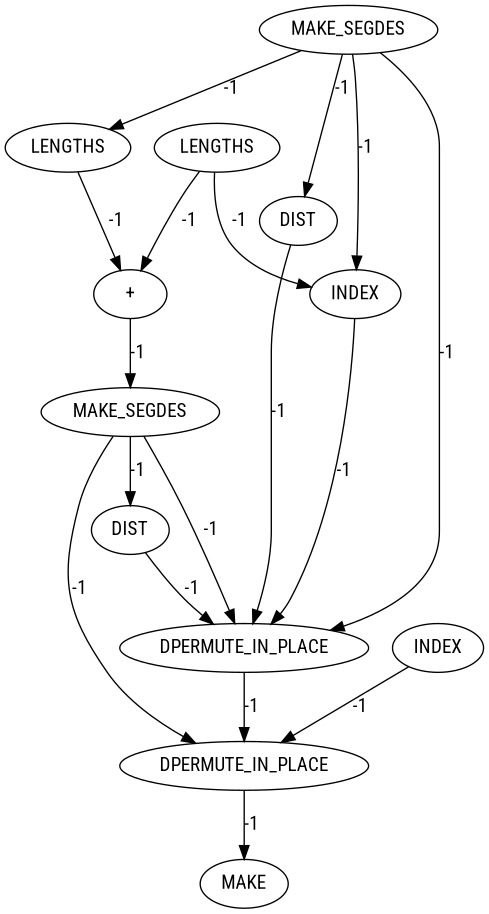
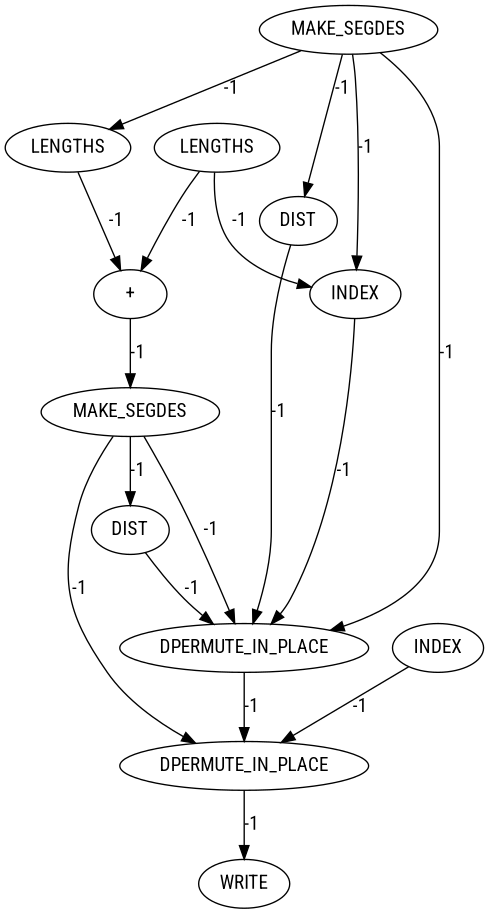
node "MAKE": label "MAKE" -> "WRITE"
